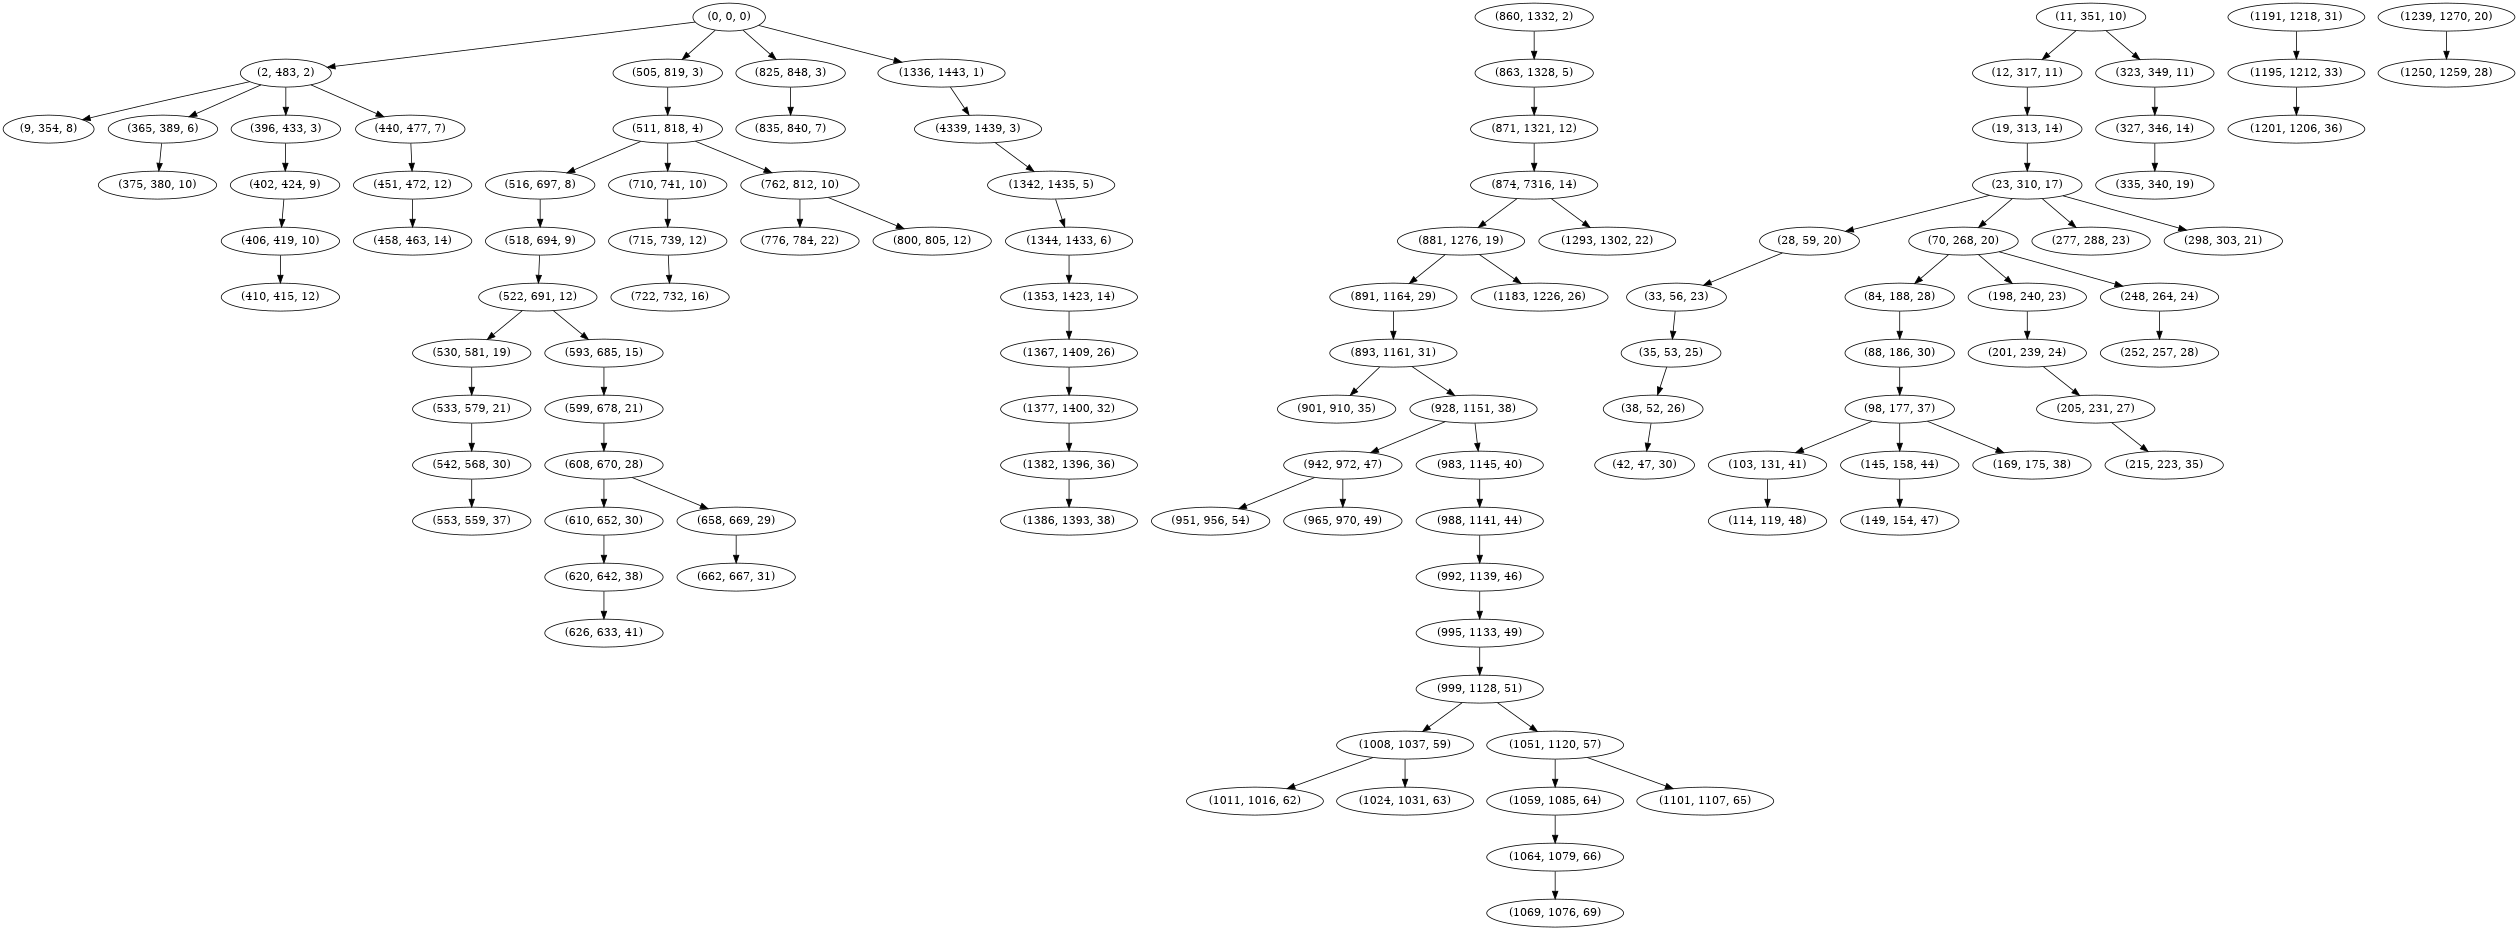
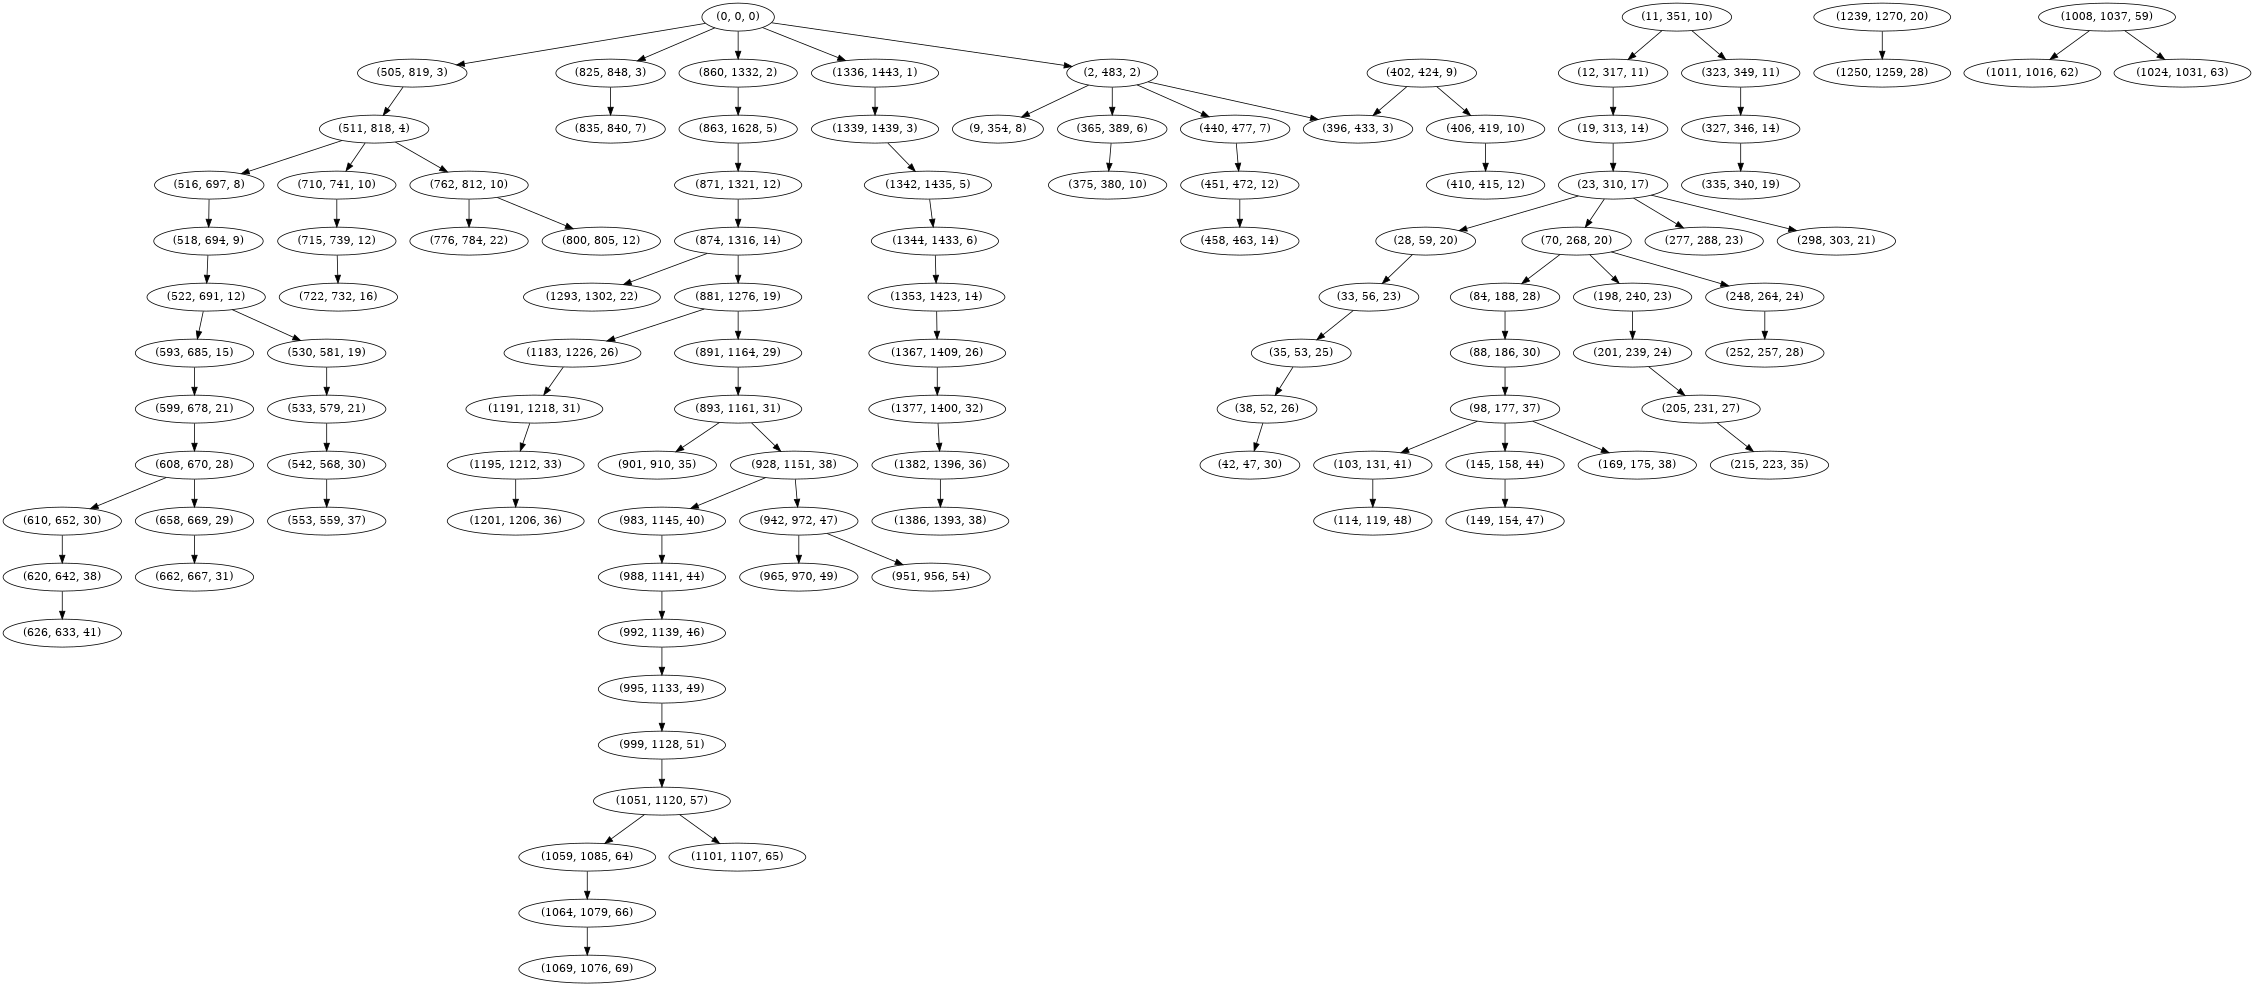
edge "(0, 0, 0)" -> "(860, 1332, 2)": added
node "(863, 1328, 5)": label "(863, 1328, 5)" -> "(863, 1628, 5)"
node "(4339, 1439, 3)": label "(4339, 1439, 3)" -> "(1339, 1439, 3)"
edge "(396, 433, 3)" -> "(402, 424, 9)": reversed
node "(874, 7316, 14)": label "(874, 7316, 14)" -> "(874, 1316, 14)"
edge "(1183, 1226, 26)" -> "(1191, 1218, 31)": added
edge "(999, 1128, 51)" -> "(1008, 1037, 59)": removed
